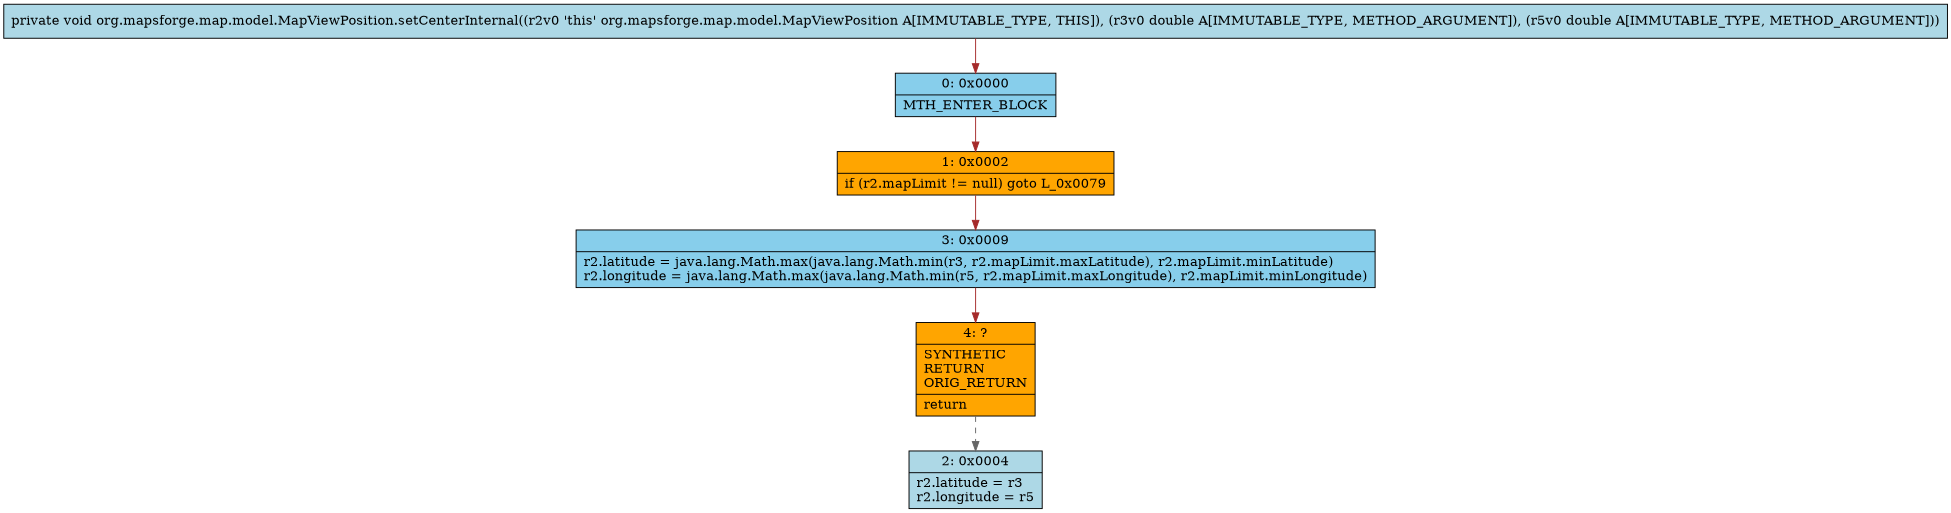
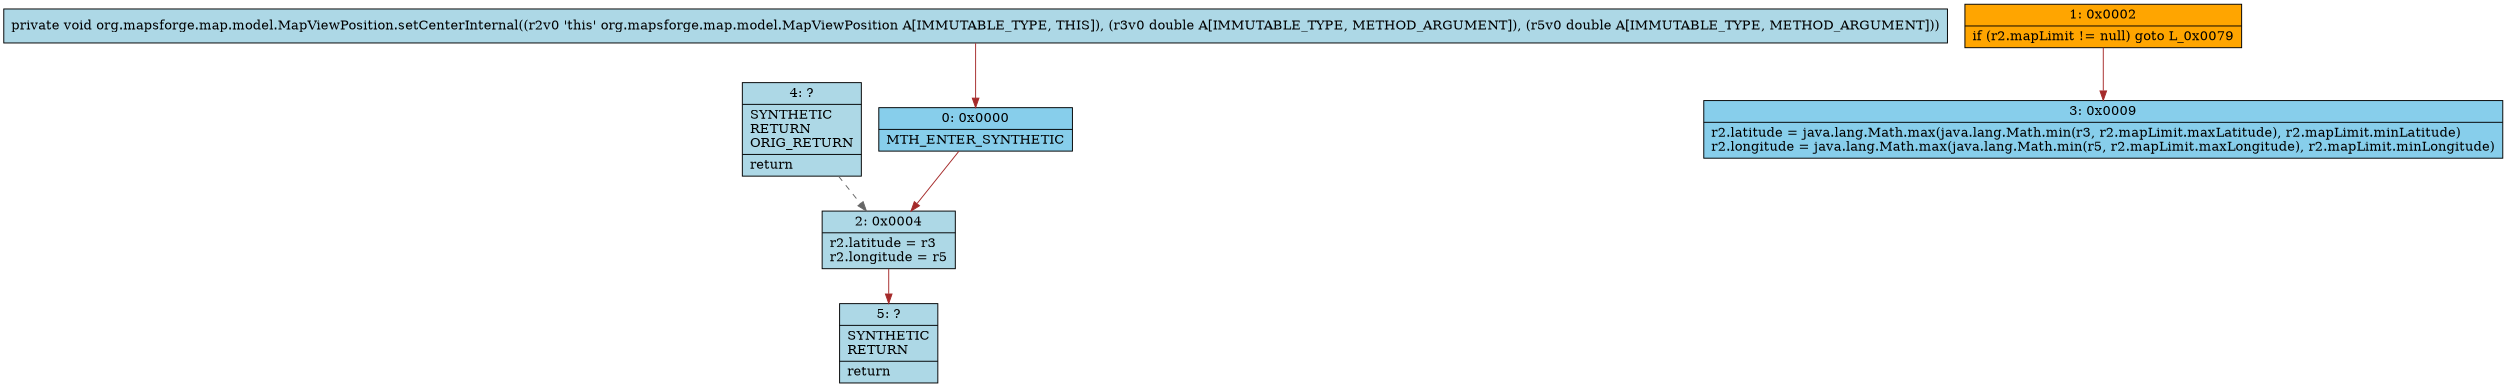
node "0: 0x0000": text "MTH_ENTER_BLOCK" -> "MTH_ENTER_SYNTHETIC"
edge "0: 0x0000" -> "1: 0x0002": now "0: 0x0000" -> "2: 0x0004"
edge "3: 0x0009" -> "4: ?": removed
node "5: ?": added
node "4: ?": fillcolor orange -> lightblue
